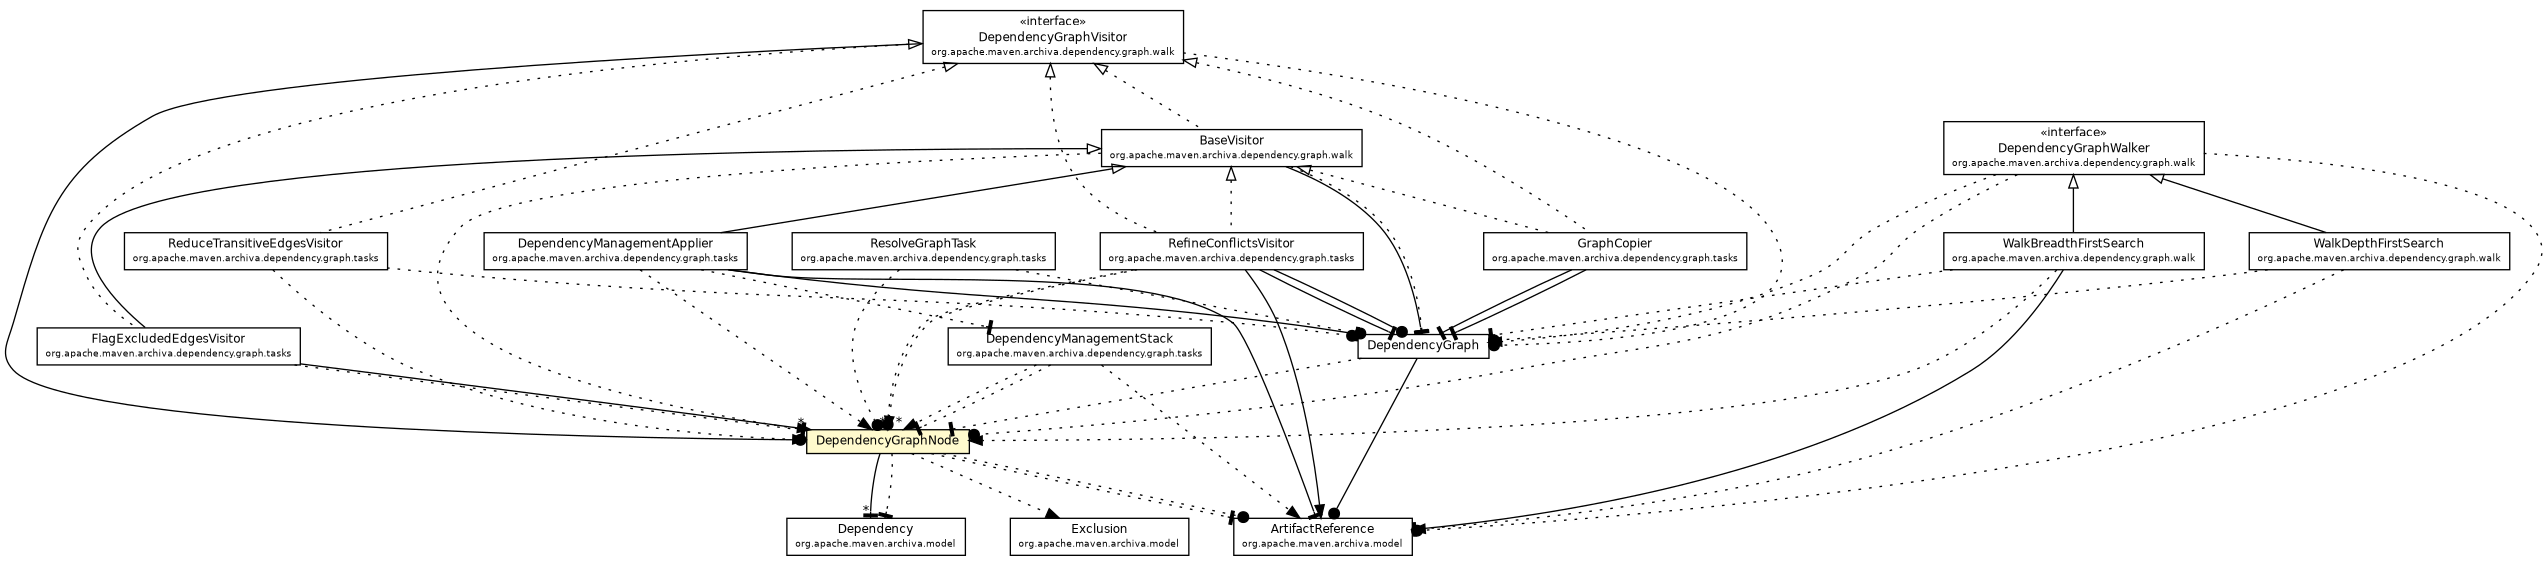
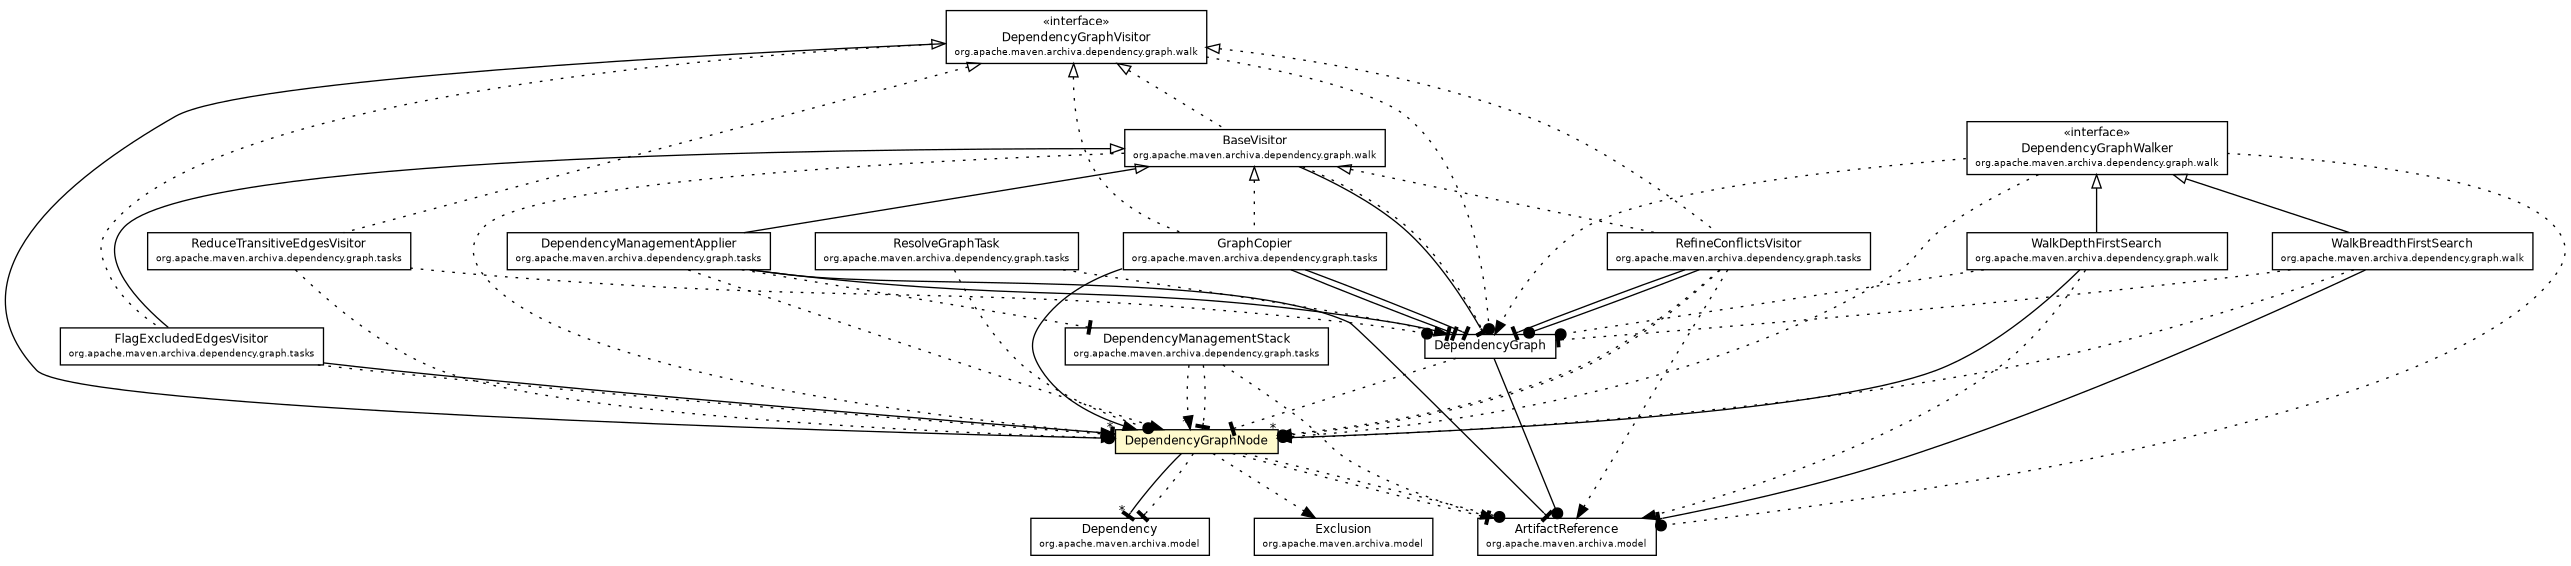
edge "ResolveGraphTask" -> "DependencyGraph": arrowhead dot -> normal
edge "GraphCopier" -> "DependencyGraphNode": added
edge "RefineConflictsVisitor" -> "ArtifactReference": style solid -> dotted
edge "WalkDepthFirstSearch" -> "DependencyGraphNode": added
